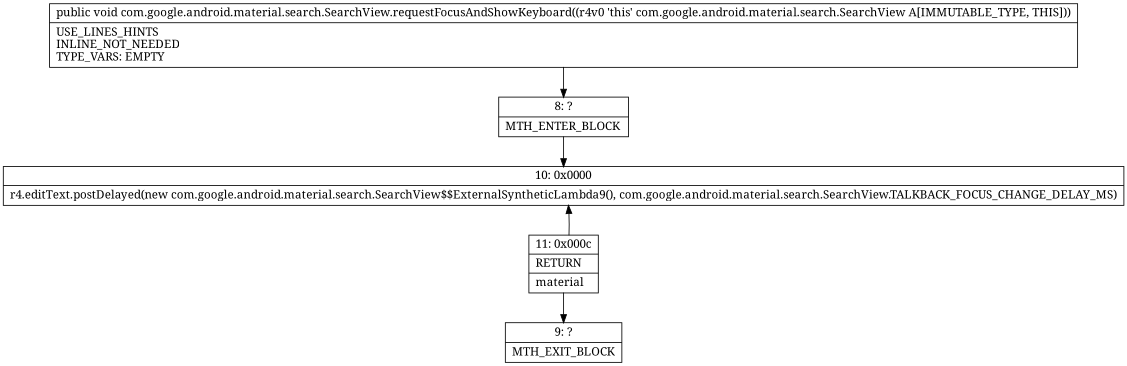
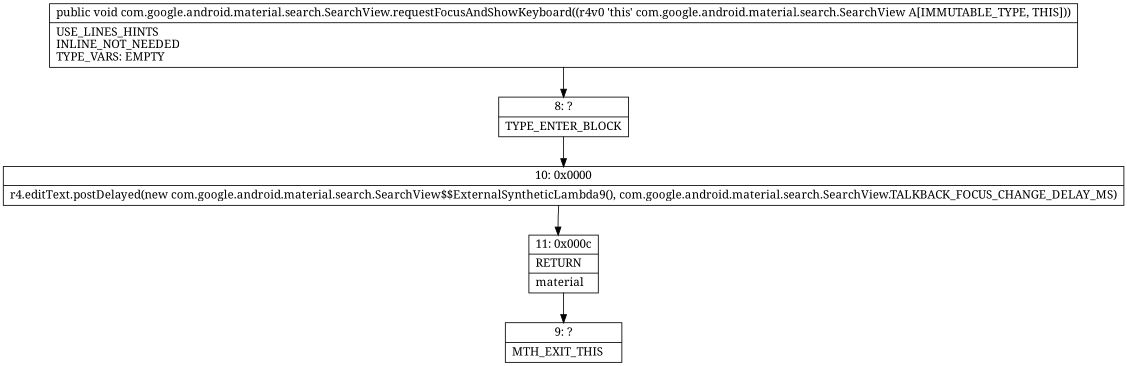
node "8: ?": text "MTH_ENTER_BLOCK" -> "TYPE_ENTER_BLOCK"
edge "11: 0x000c" -> "10: 0x0000": reversed
node "9: ?": text "MTH_EXIT_BLOCK" -> "MTH_EXIT_THIS"
